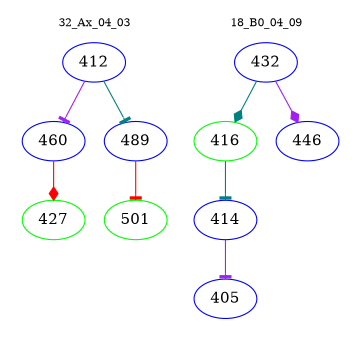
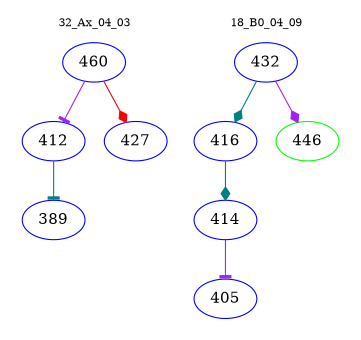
edge "412" -> "460": reversed
node "489": label "489" -> "389"
node "416": color green -> blue
node "446": color blue -> green
edge "416" -> "414": arrowhead tee -> diamond
node "427": color green -> blue
node "501": removed
